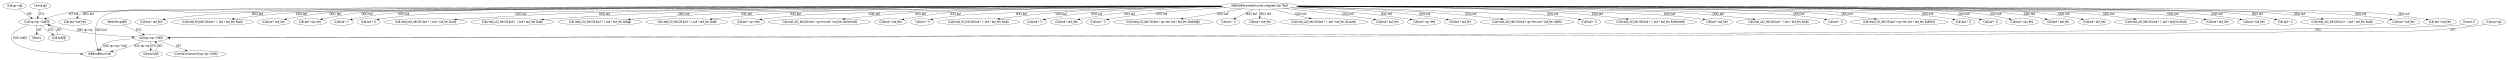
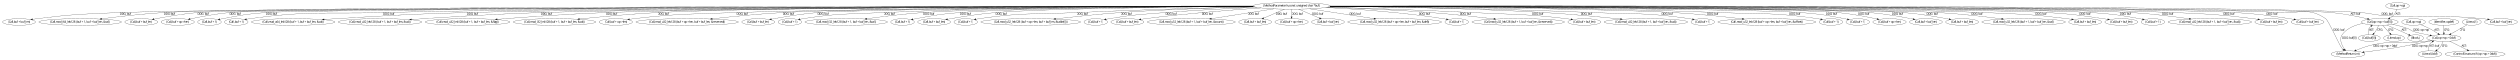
edge "(Literal,op)" -> "(Call,op->op = buf[0])": reversed
edge "(Literal,0xbf)" -> "(Call,op->op > 0xbf)": label "AST: " -> "AST: buf"
